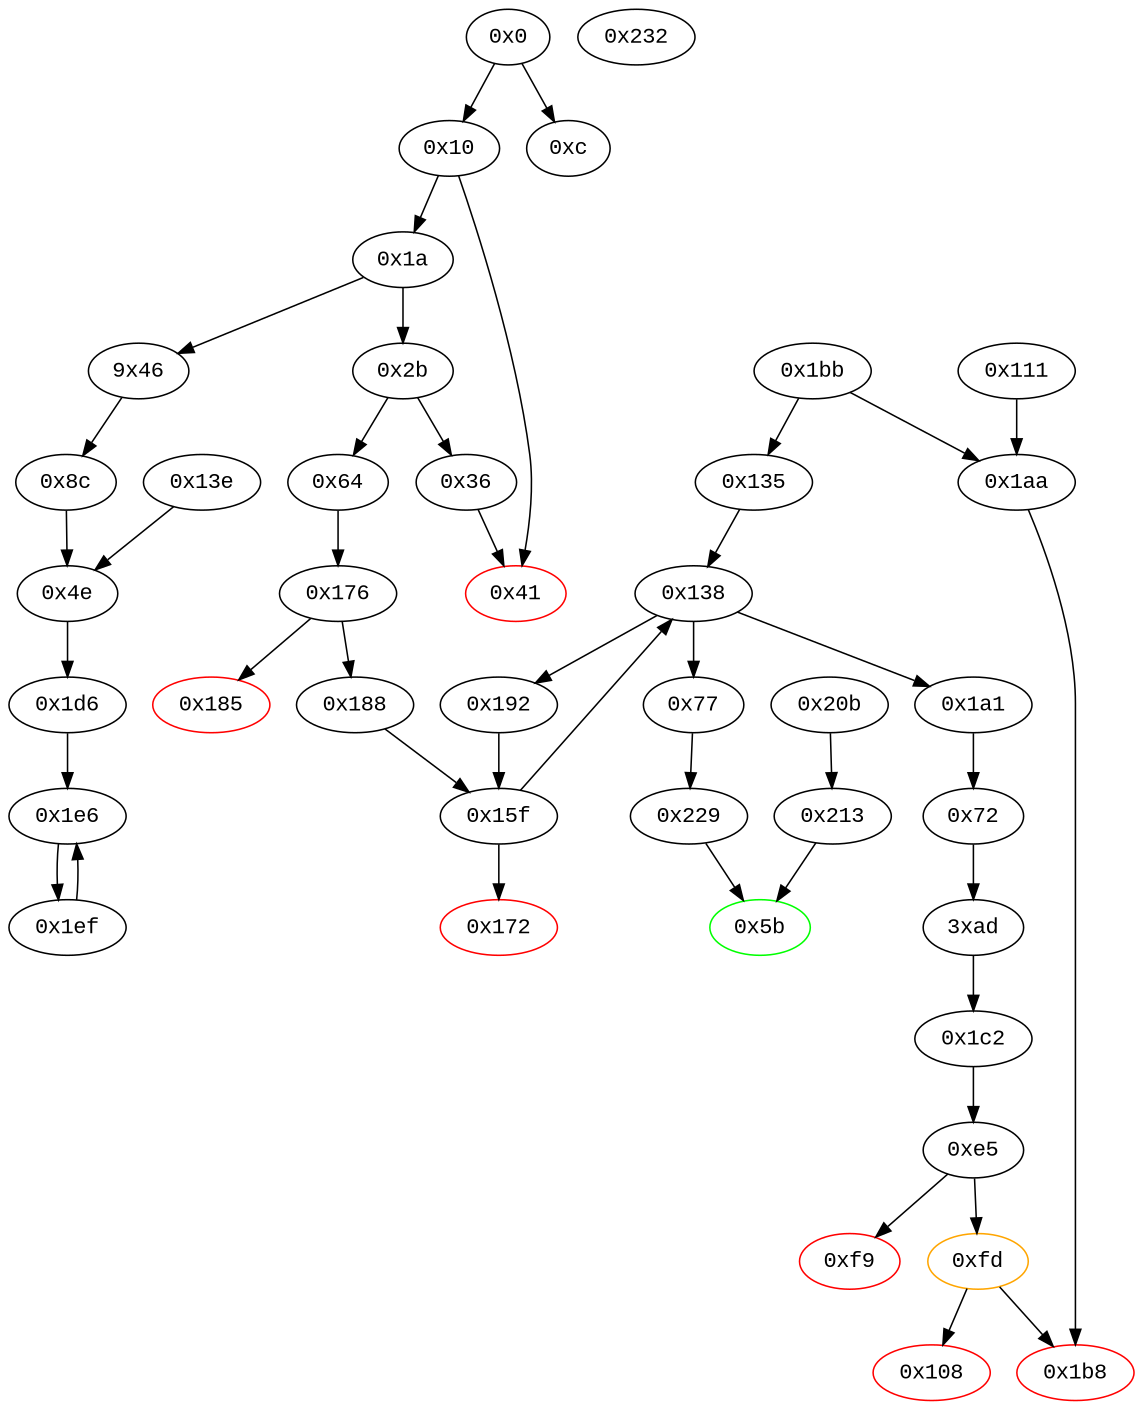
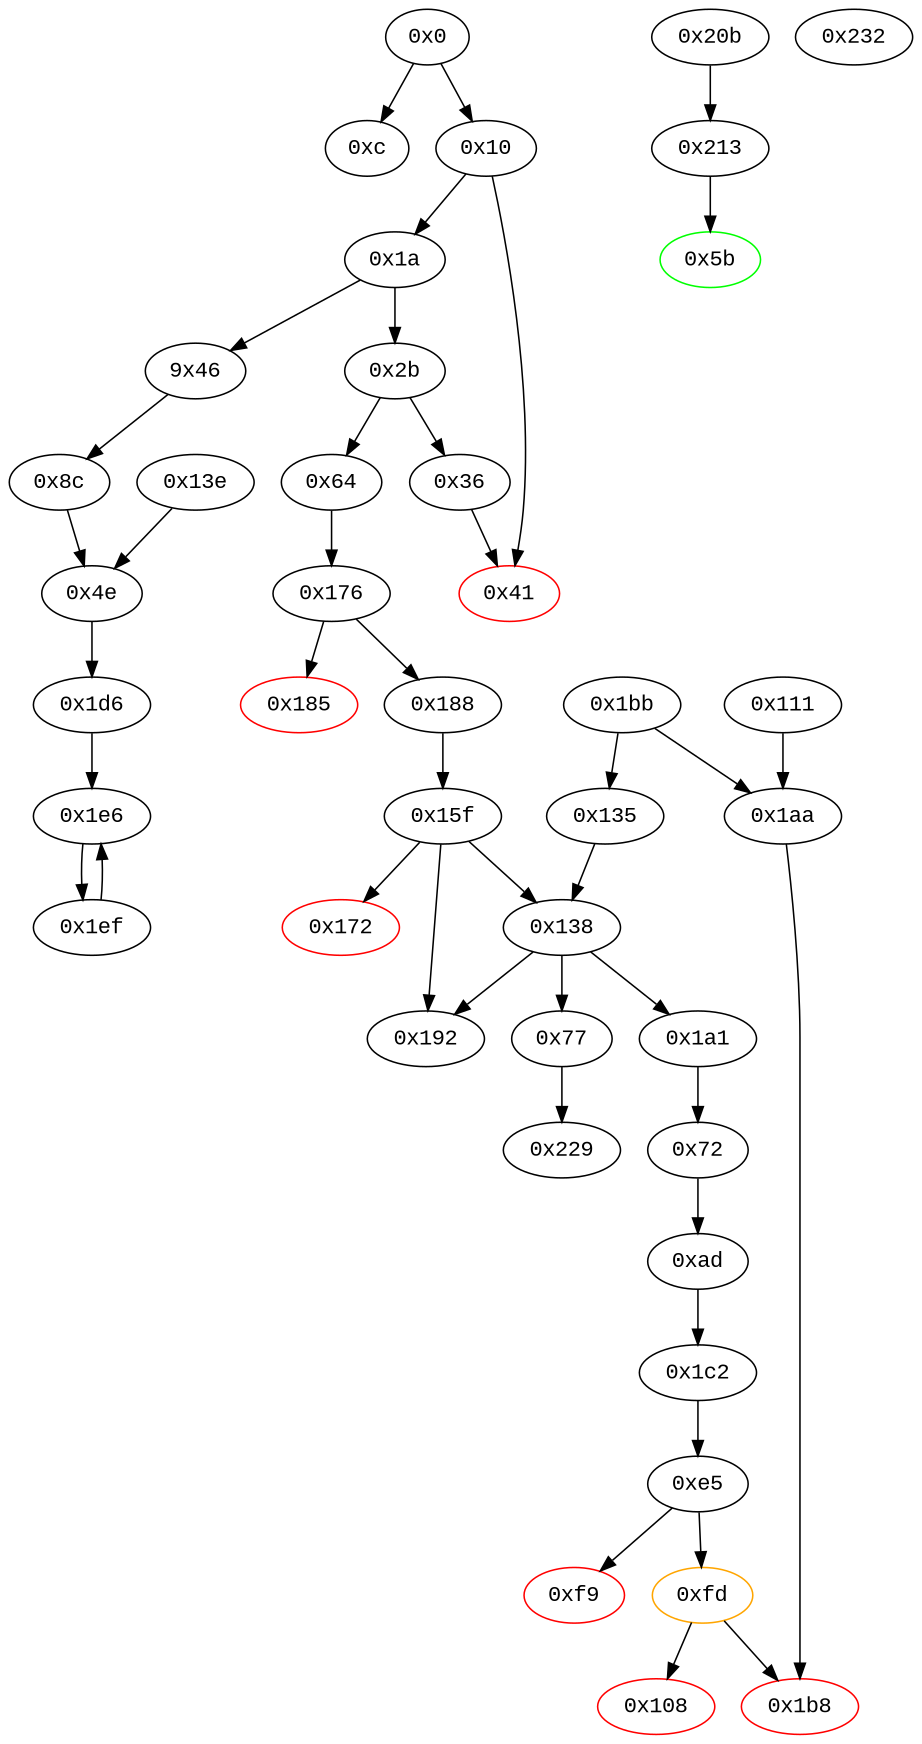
edge "0x192" -> "0x15f": reversed
edge "0x229" -> "0x5b": removed
node "3xad": label "3xad" -> "0xad"
